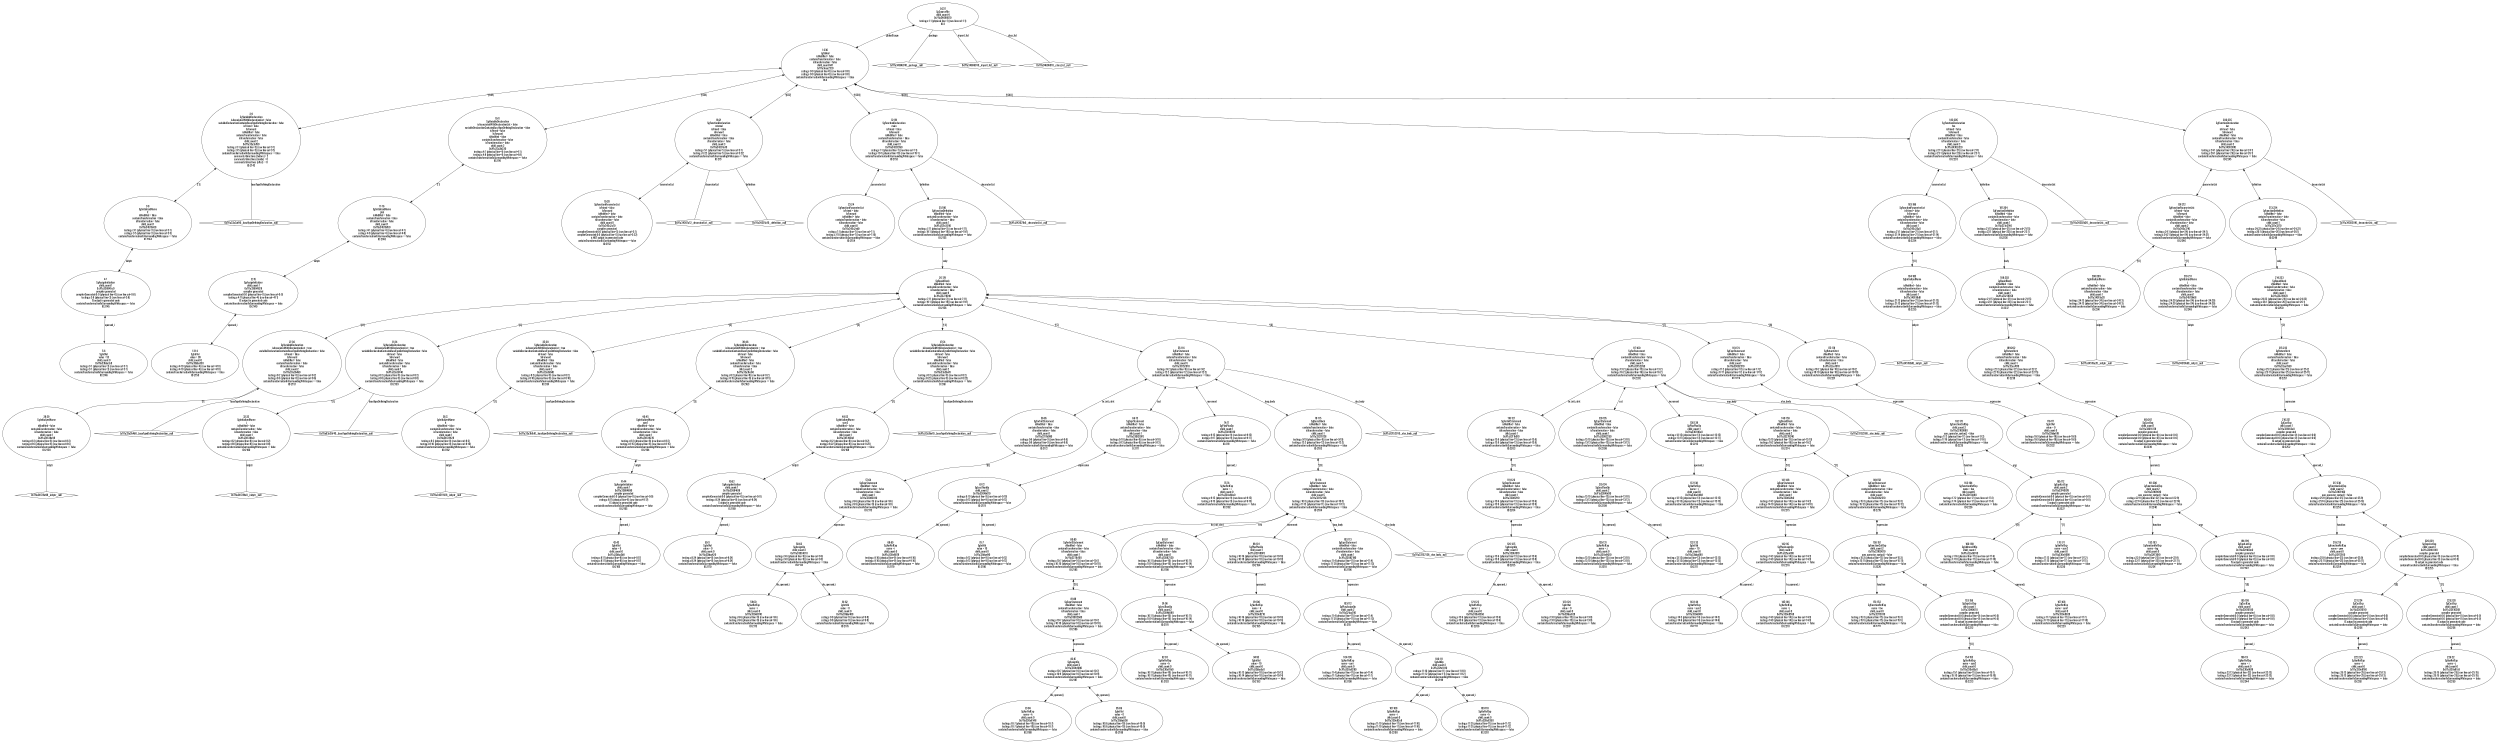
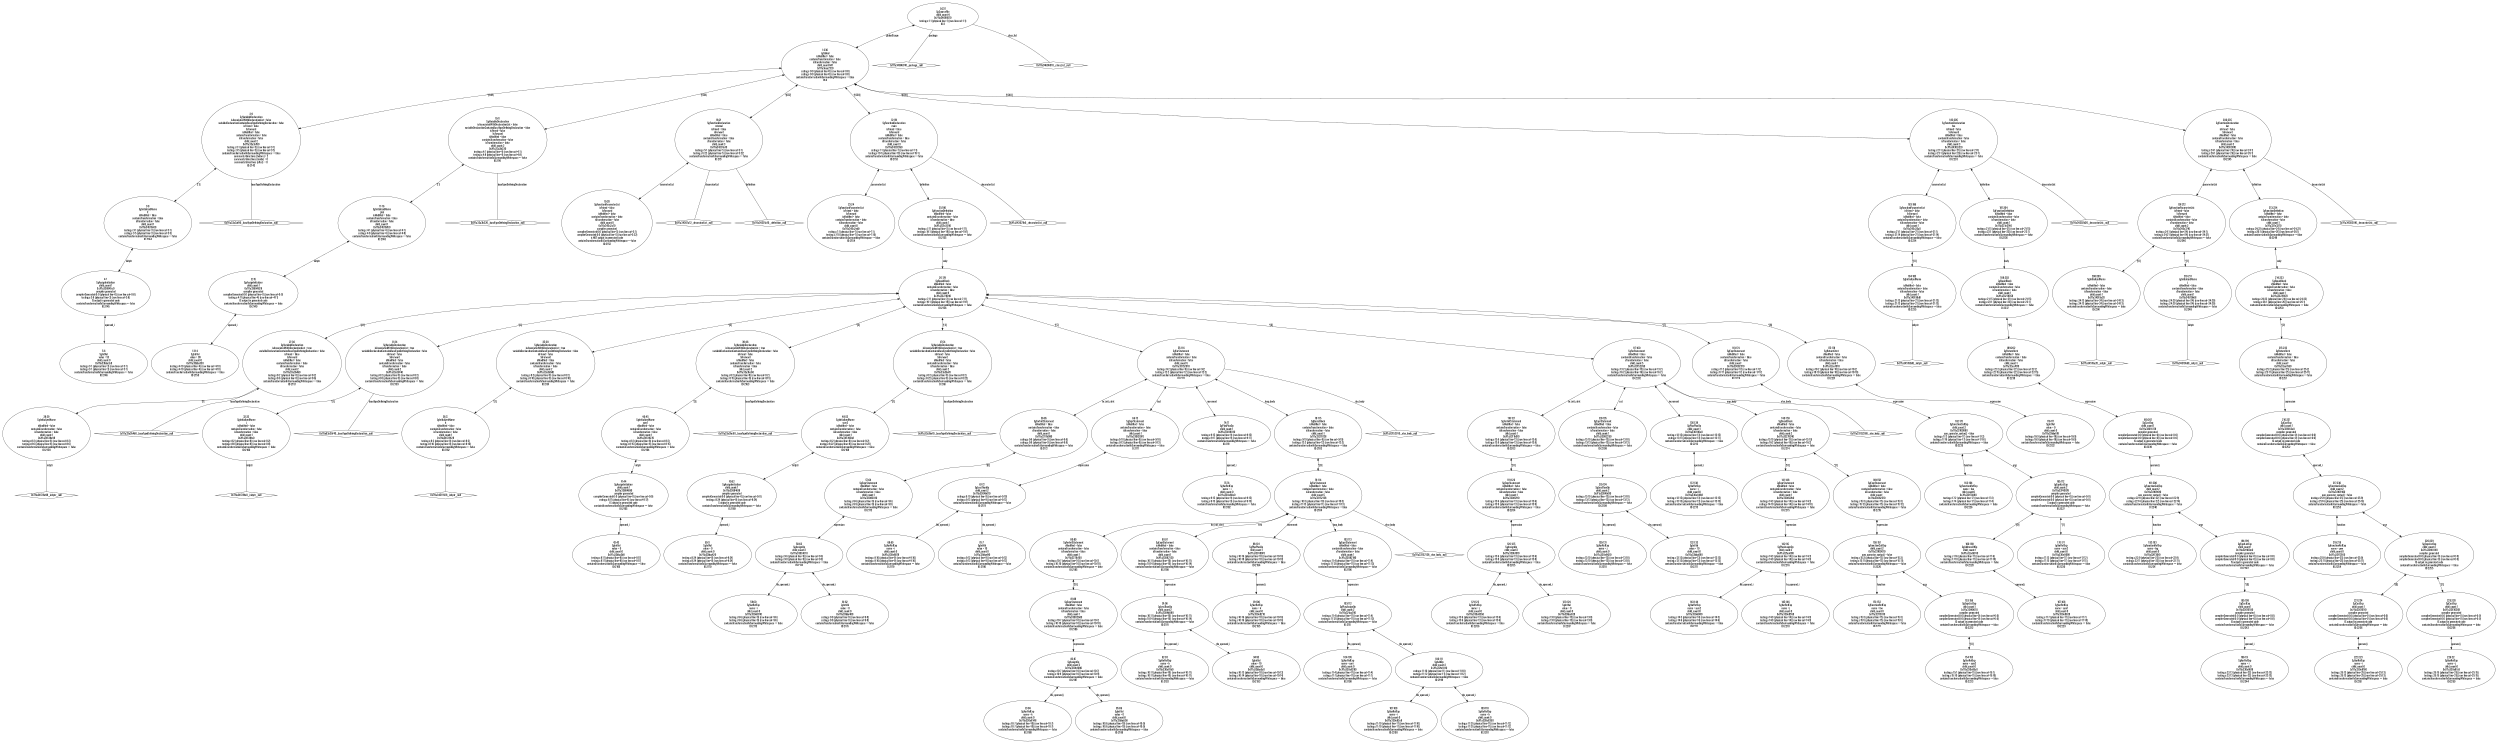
node "0x7f1a34696010__import_list__null": removed
node "0x7f1a33a3b220__baseTypeDefiningDeclaration__null": added
node "0x7f1a33a3b9d0__baseTypeDefiningDeclaration__null": removed
node "0x7f1a33a3bc60__baseTypeDefiningDeclaration__null": added
